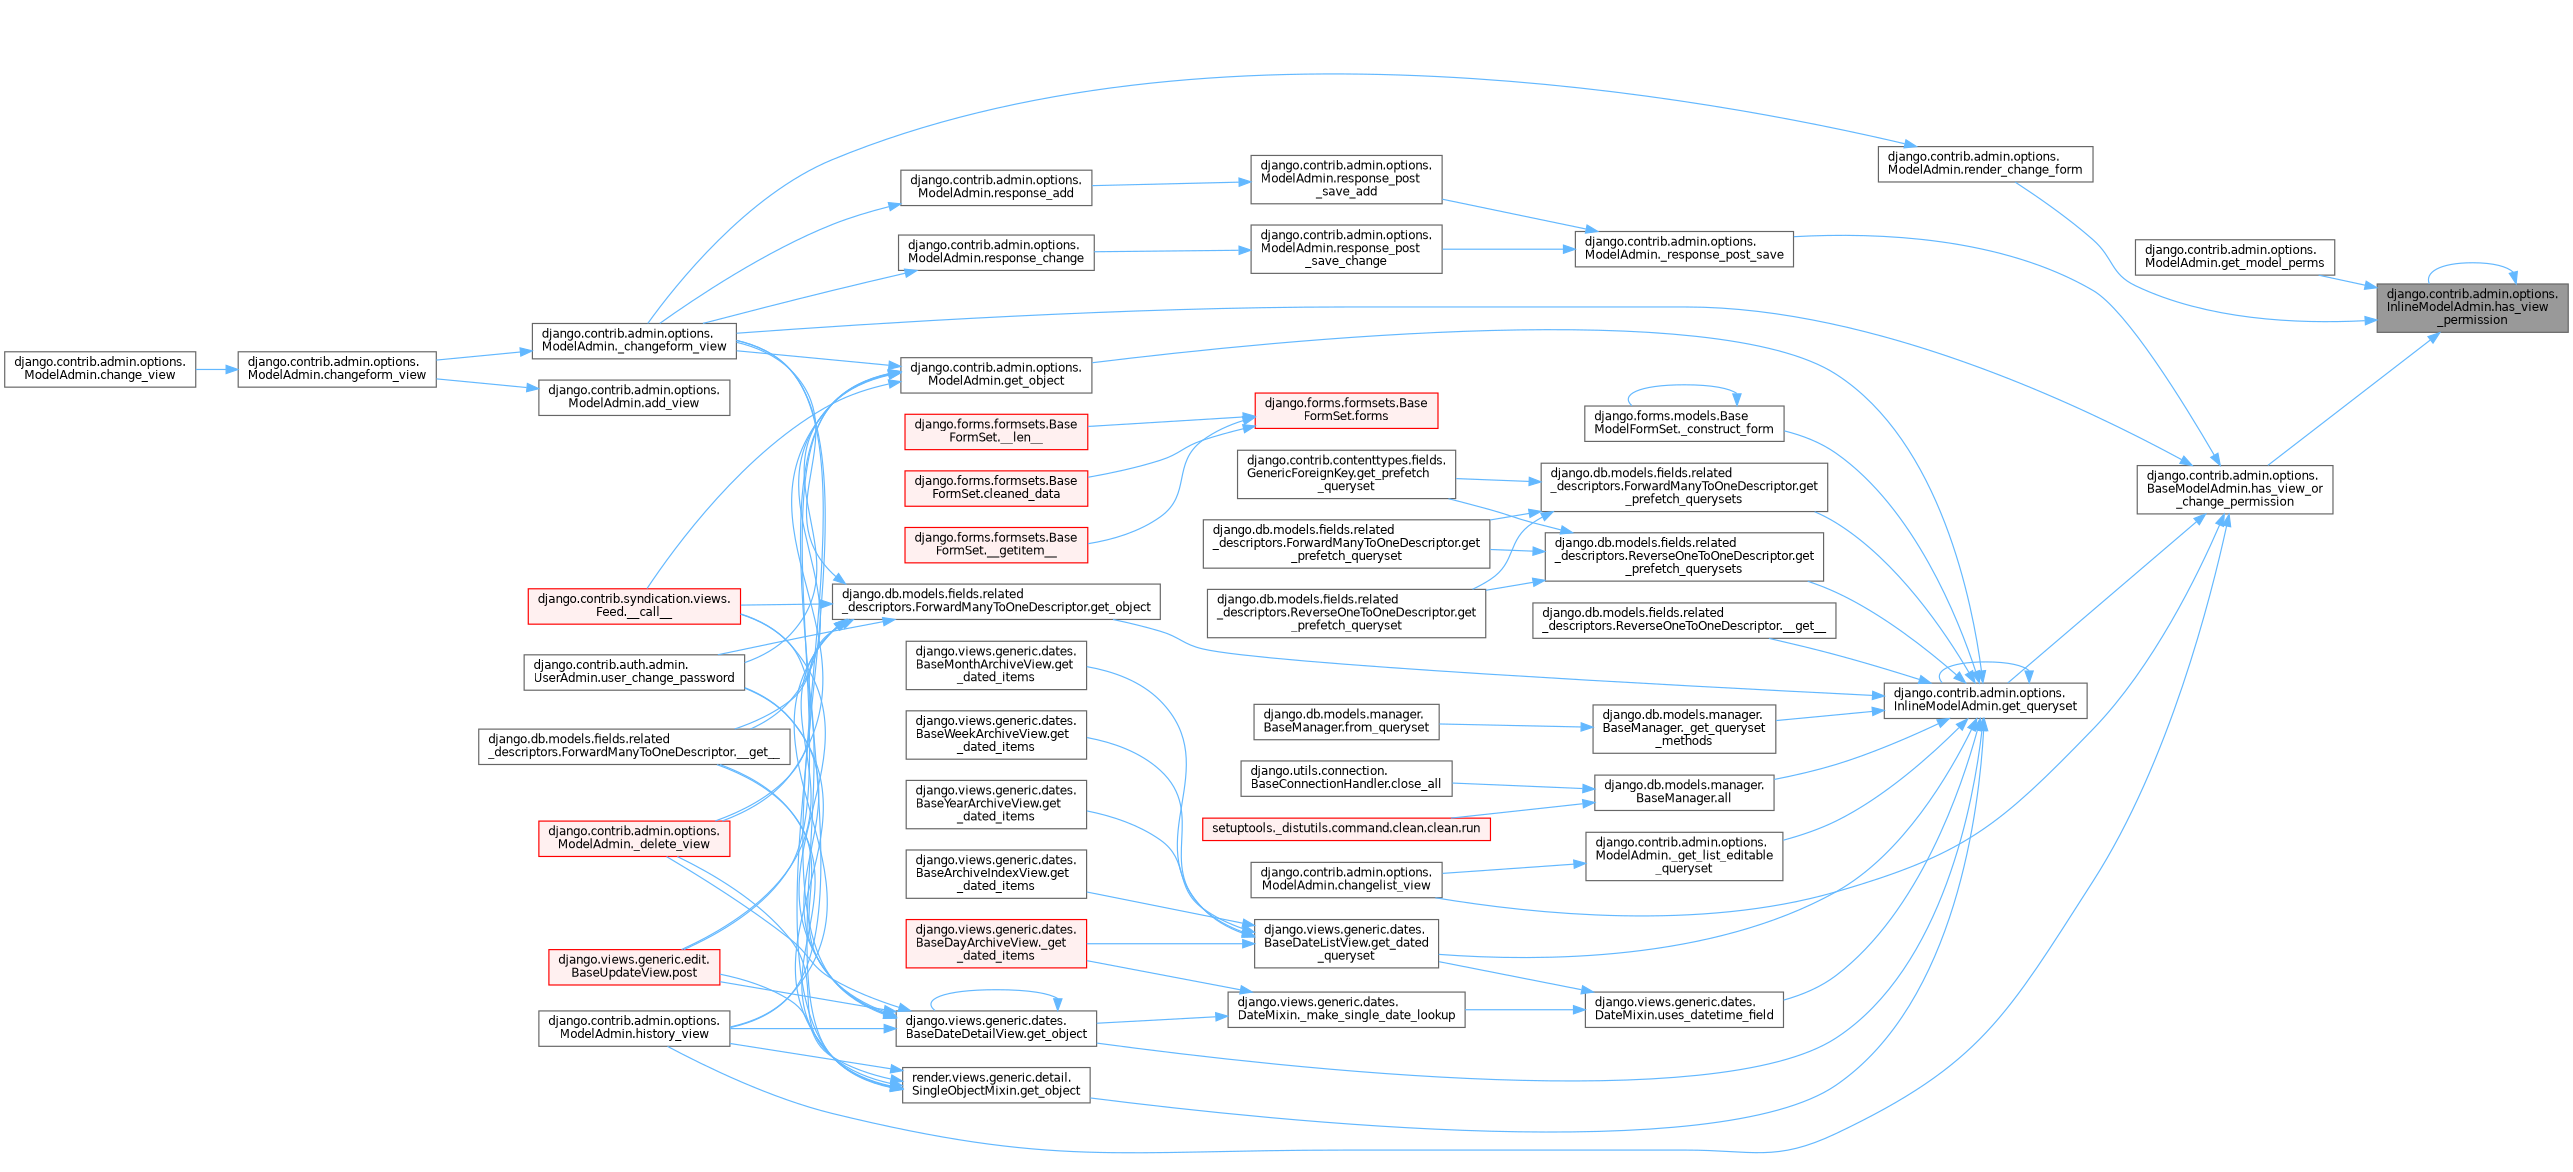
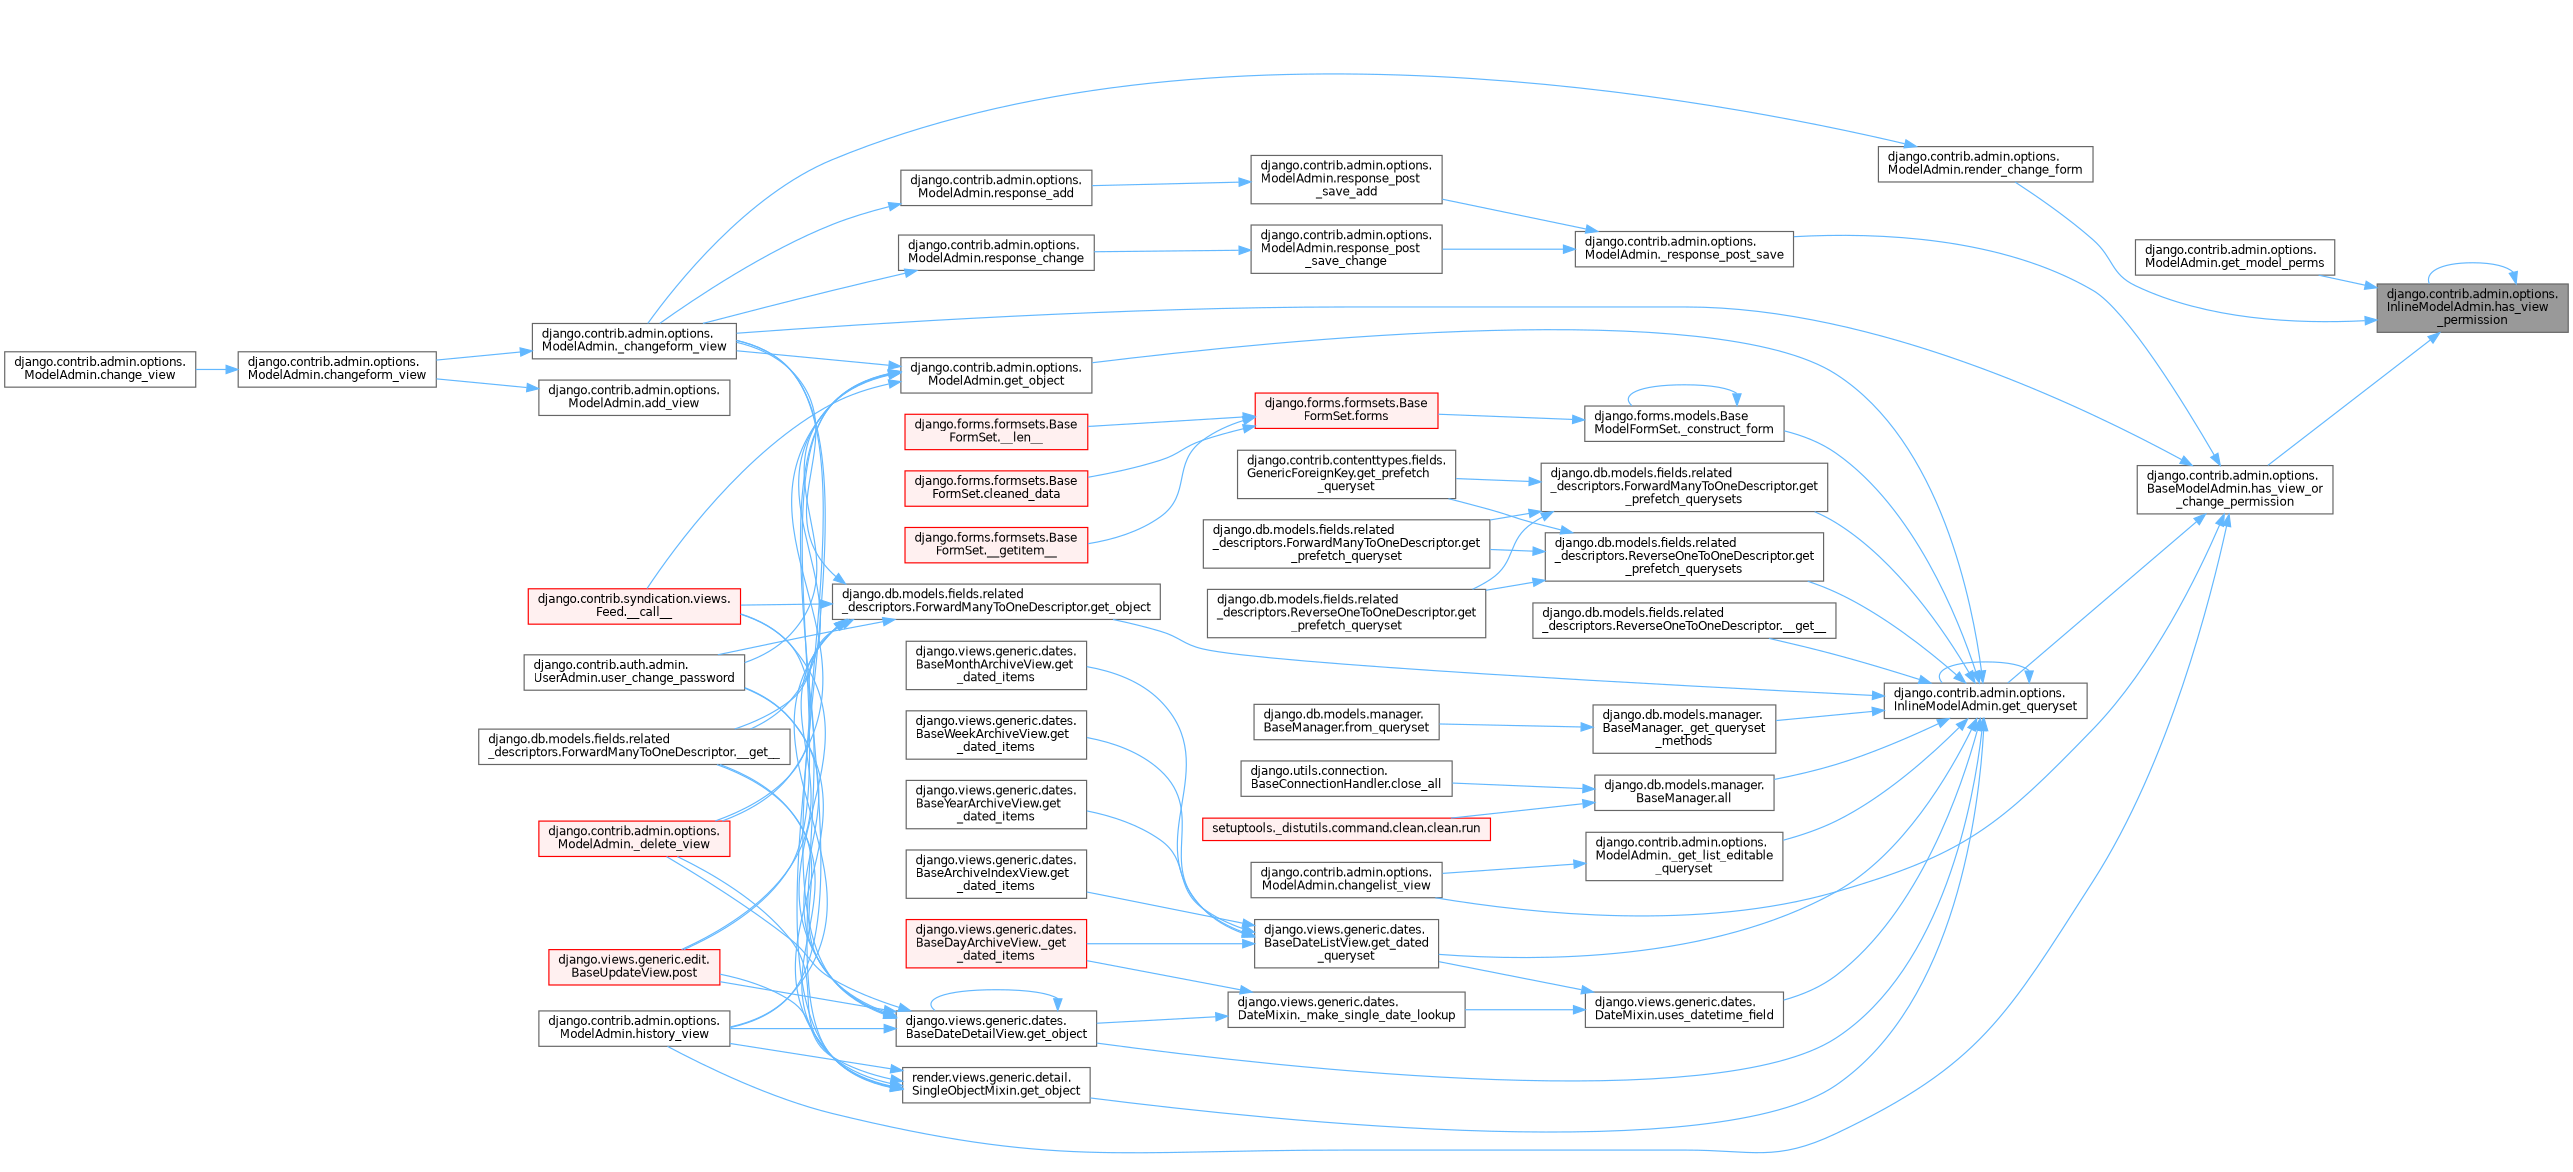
edge "django.forms.formsets.Base FormSet.forms" -> "django.forms.models.Base ModelFormSet._construct_form": added
